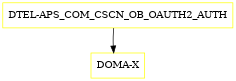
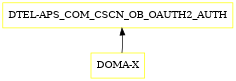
edge "DTEL-APS_COM_CSCN_OB_OAUTH2_AUTH" -> "DOMA-X": reversed
